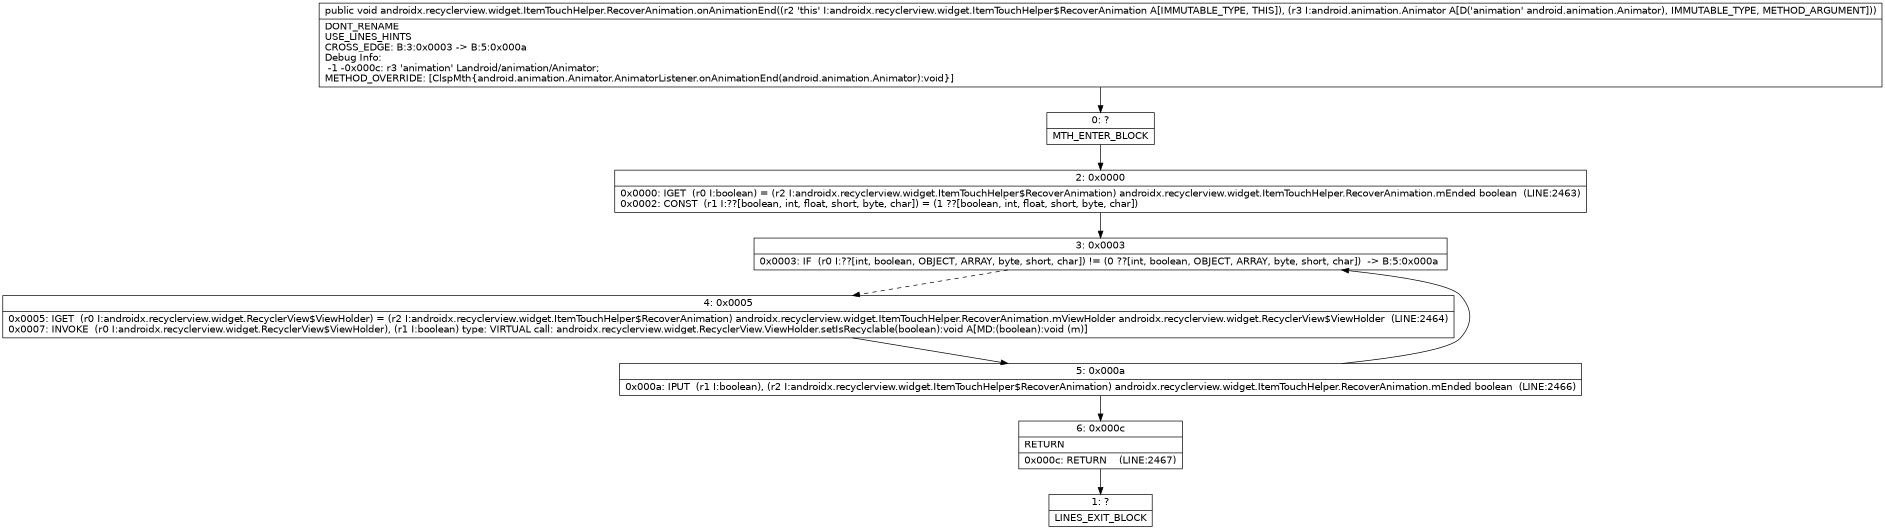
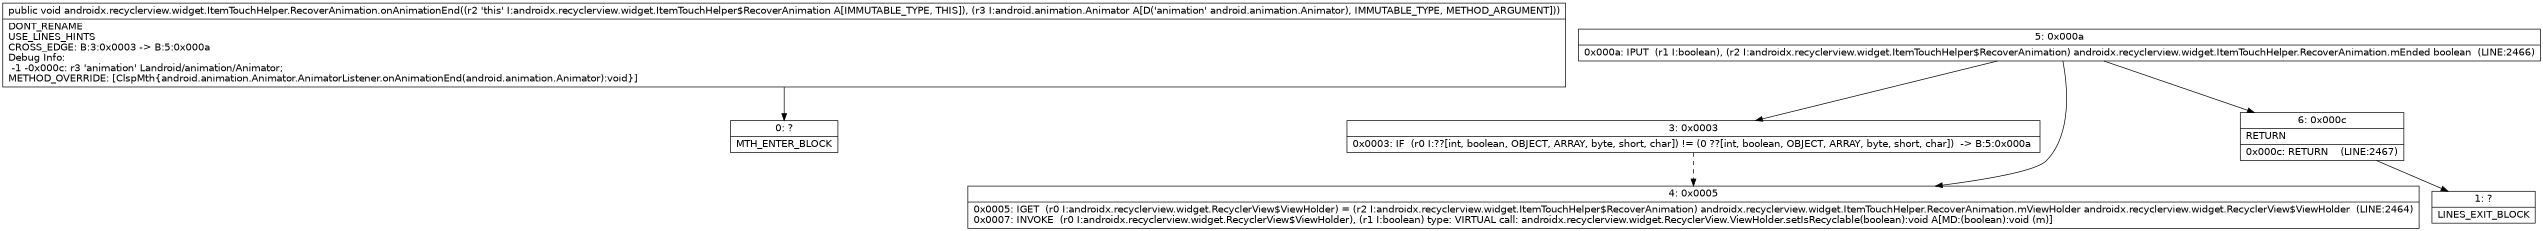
node "2: 0x0000": removed
edge "4: 0x0005" -> "5: 0x000a": reversed
